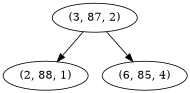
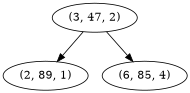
node "(3, 87, 2)": label "(3, 87, 2)" -> "(3, 47, 2)"
node "(2, 88, 1)": label "(2, 88, 1)" -> "(2, 89, 1)"
